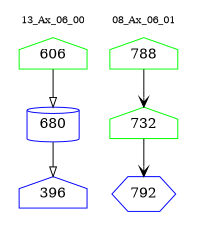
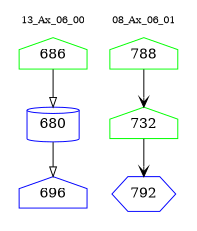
node "606": label "606" -> "686"
node "396": label "396" -> "696"
